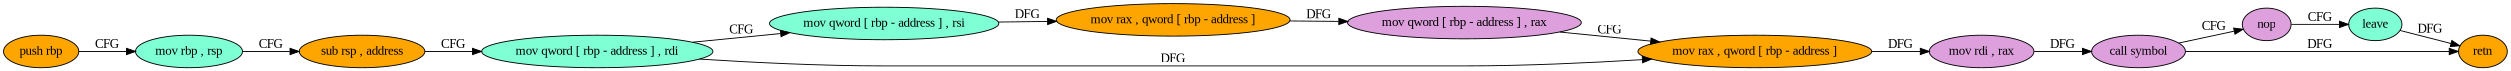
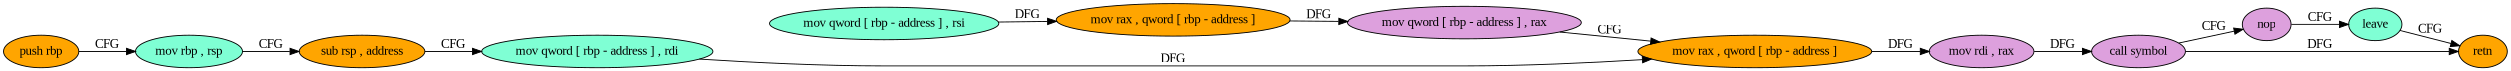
edge "leave" -> "retn": label "DFG" -> "CFG"
edge "mov qword [ rbp - address ] , rdi" -> "mov qword [ rbp - address ] , rsi": removed, label "CFG"
